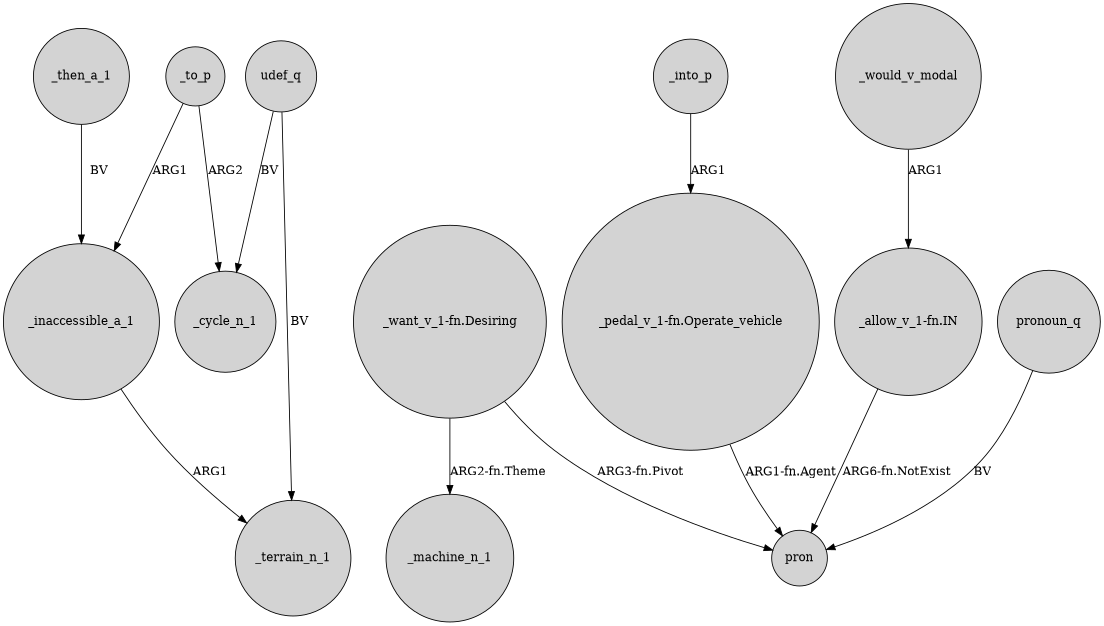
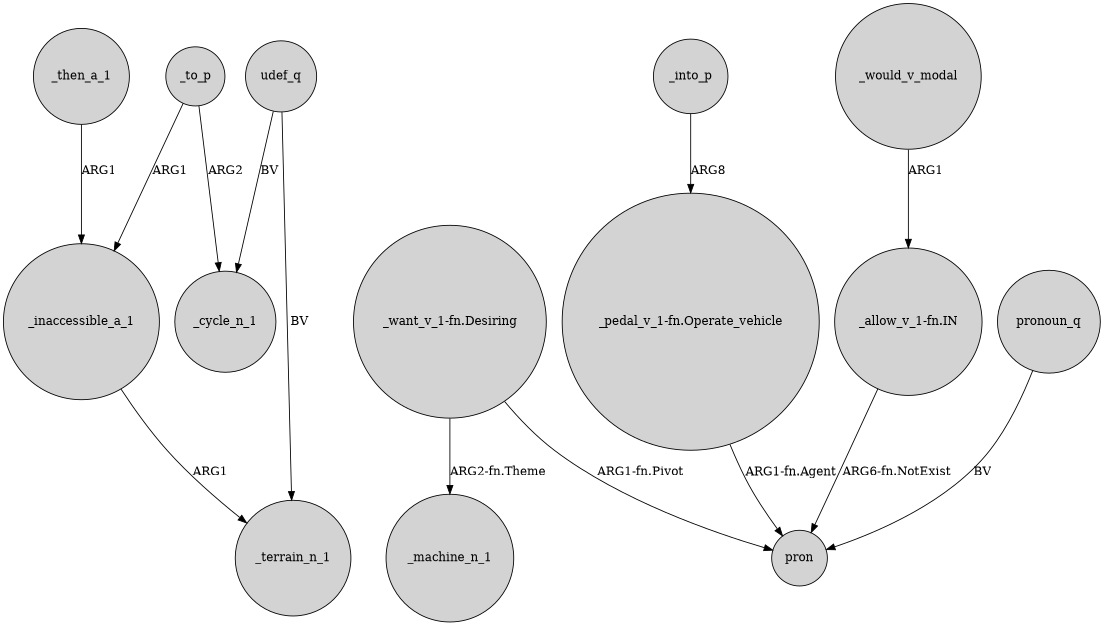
edge "_then_a_1" -> "_inaccessible_a_1": label "BV" -> "ARG1"
edge "_into_p" -> "_pedal_v_1-fn.Operate_vehicle": label "ARG1" -> "ARG8"
edge "_want_v_1-fn.Desiring" -> "pron": label "ARG3-fn.Pivot" -> "ARG1-fn.Pivot"
